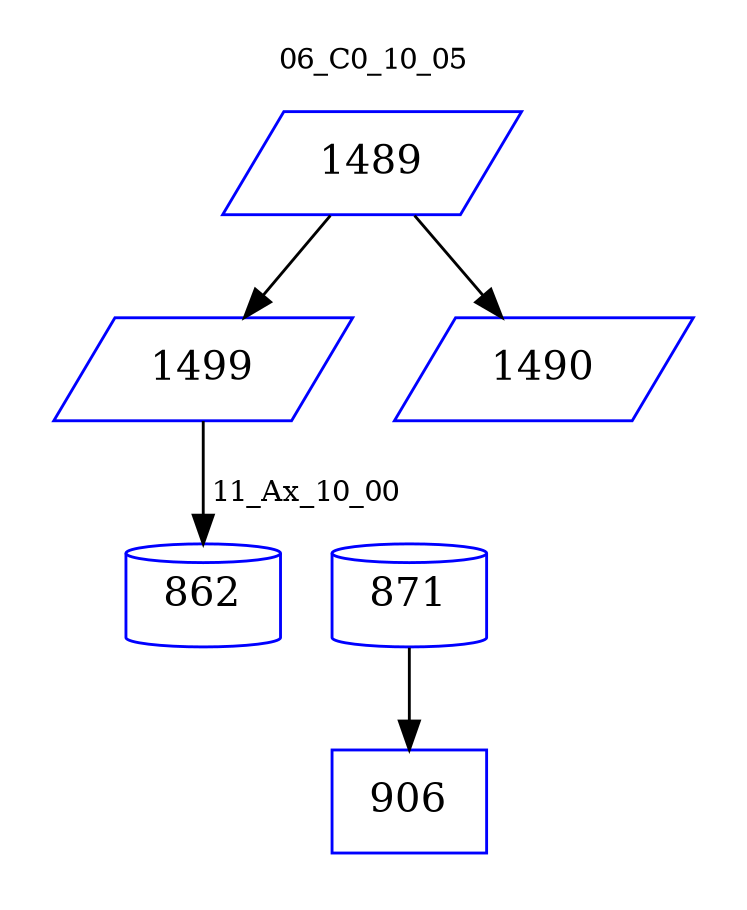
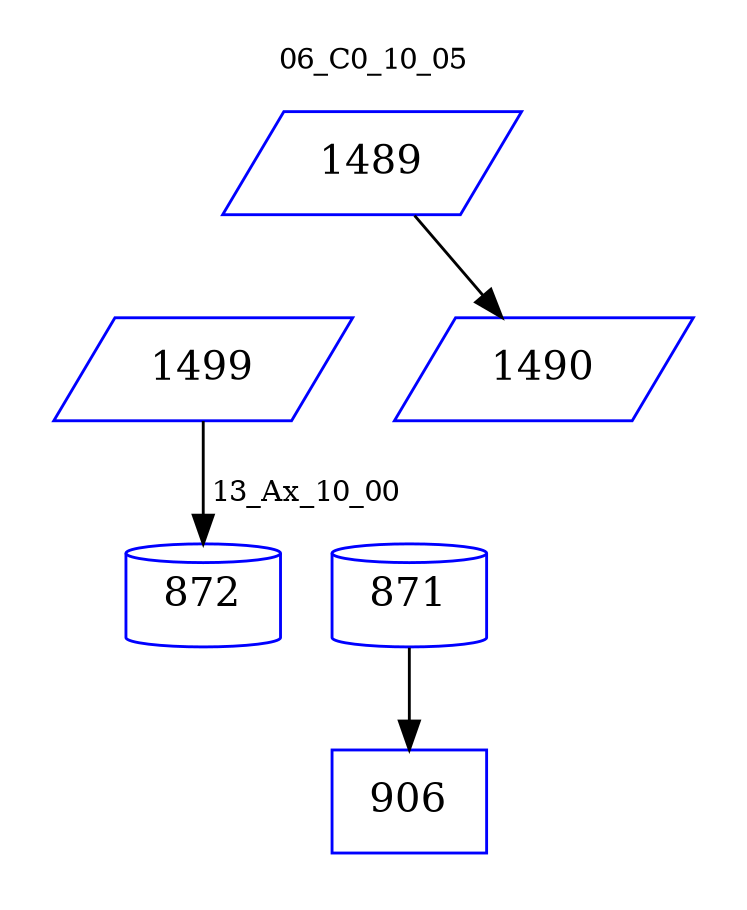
edge "1489" -> "1499": removed
cluster "11_Ax_10_00": label "11_Ax_10_00" -> "13_Ax_10_00"
node "862": label "862" -> "872"
